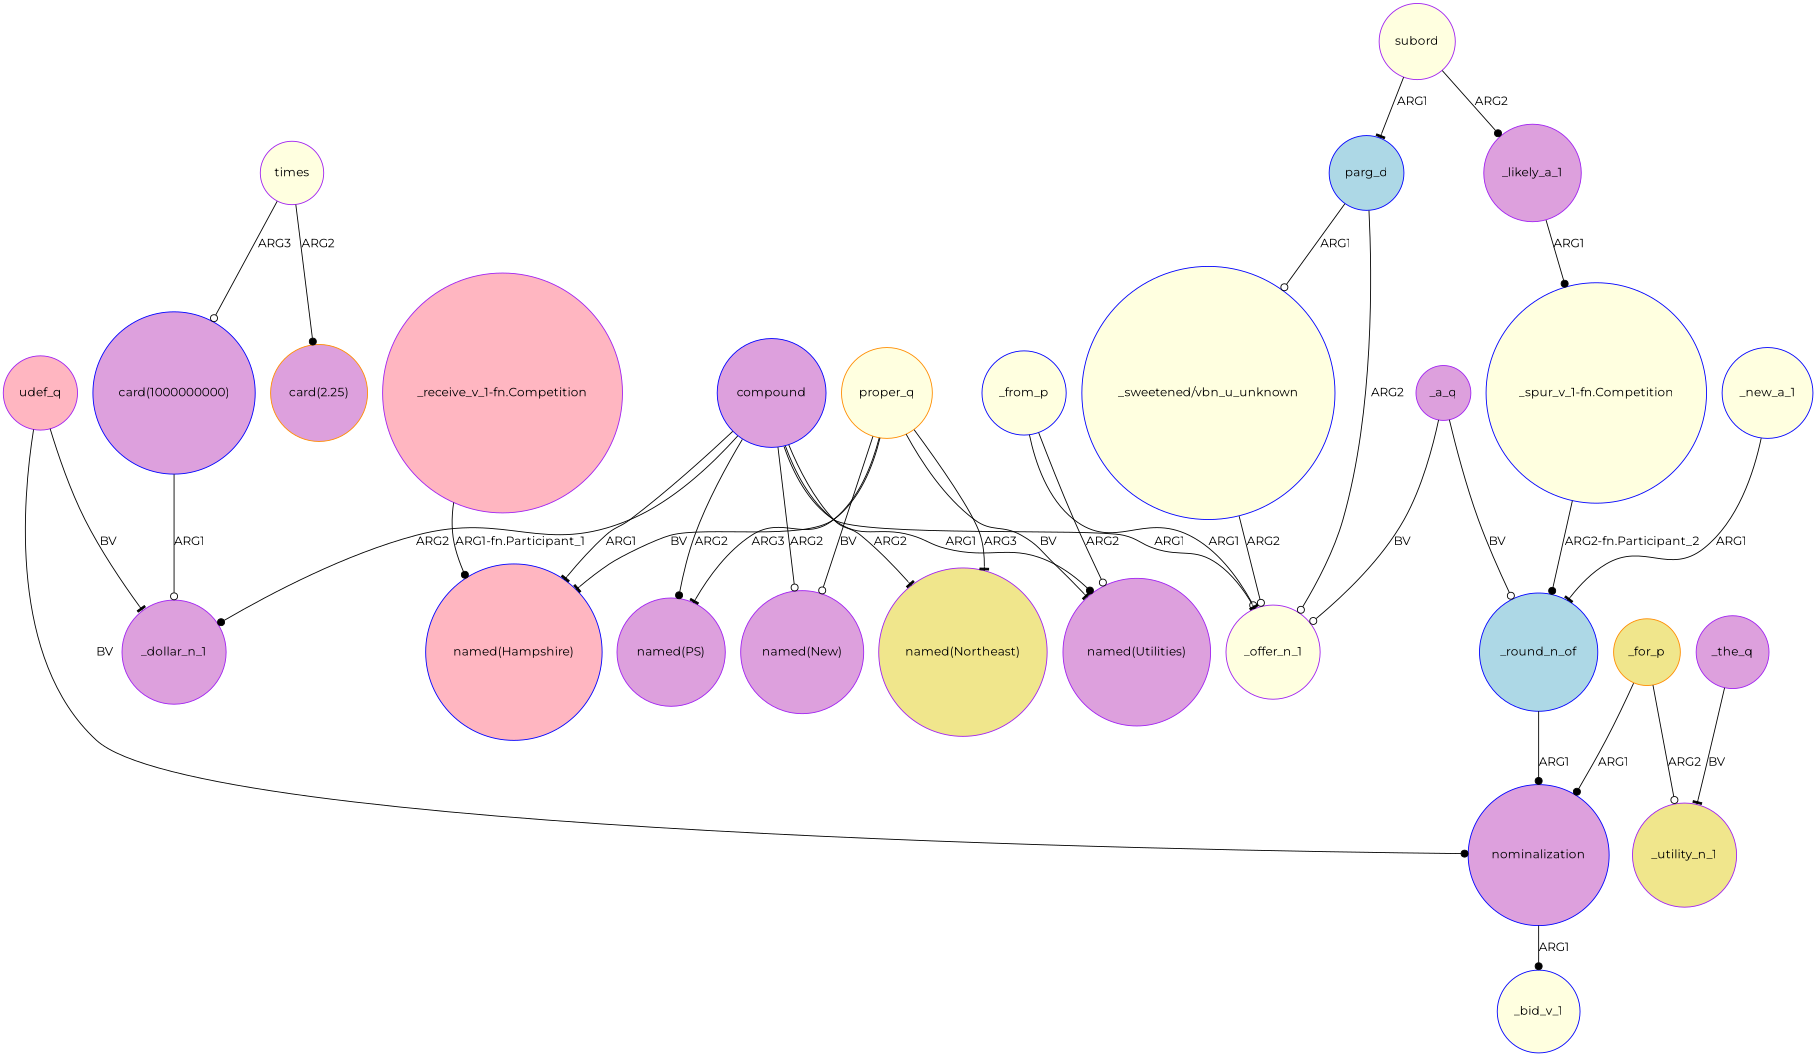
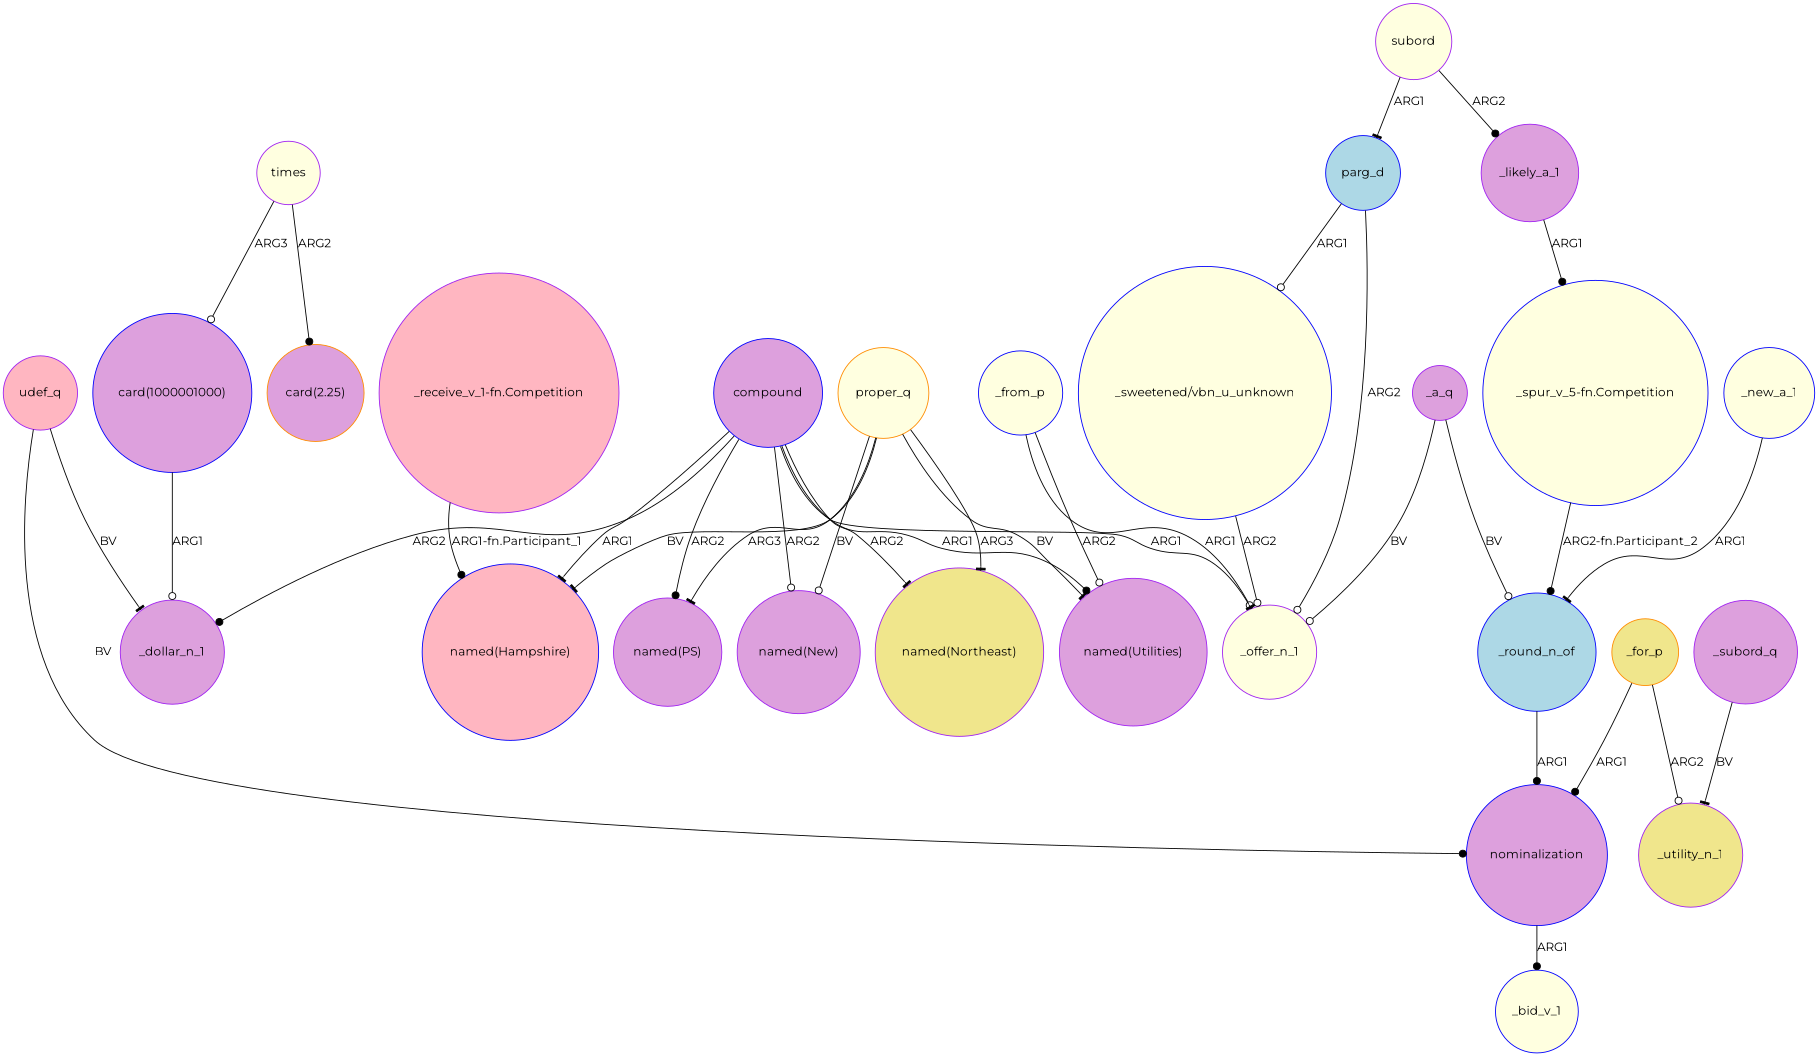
node "card(1000000000)": label "card(1000000000)" -> "card(1000001000)"
node "_spur_v_1-fn.Competition": label "_spur_v_1-fn.Competition" -> "_spur_v_5-fn.Competition"
node "_the_q": label "_the_q" -> "_subord_q"
